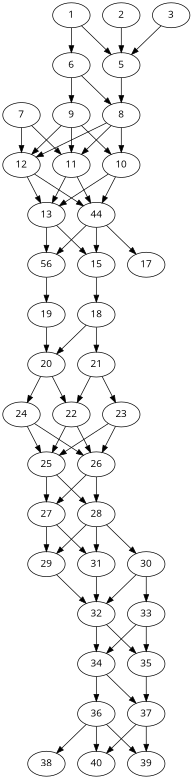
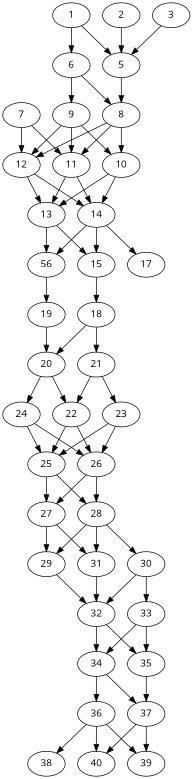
node "44": label "44" -> "14"
